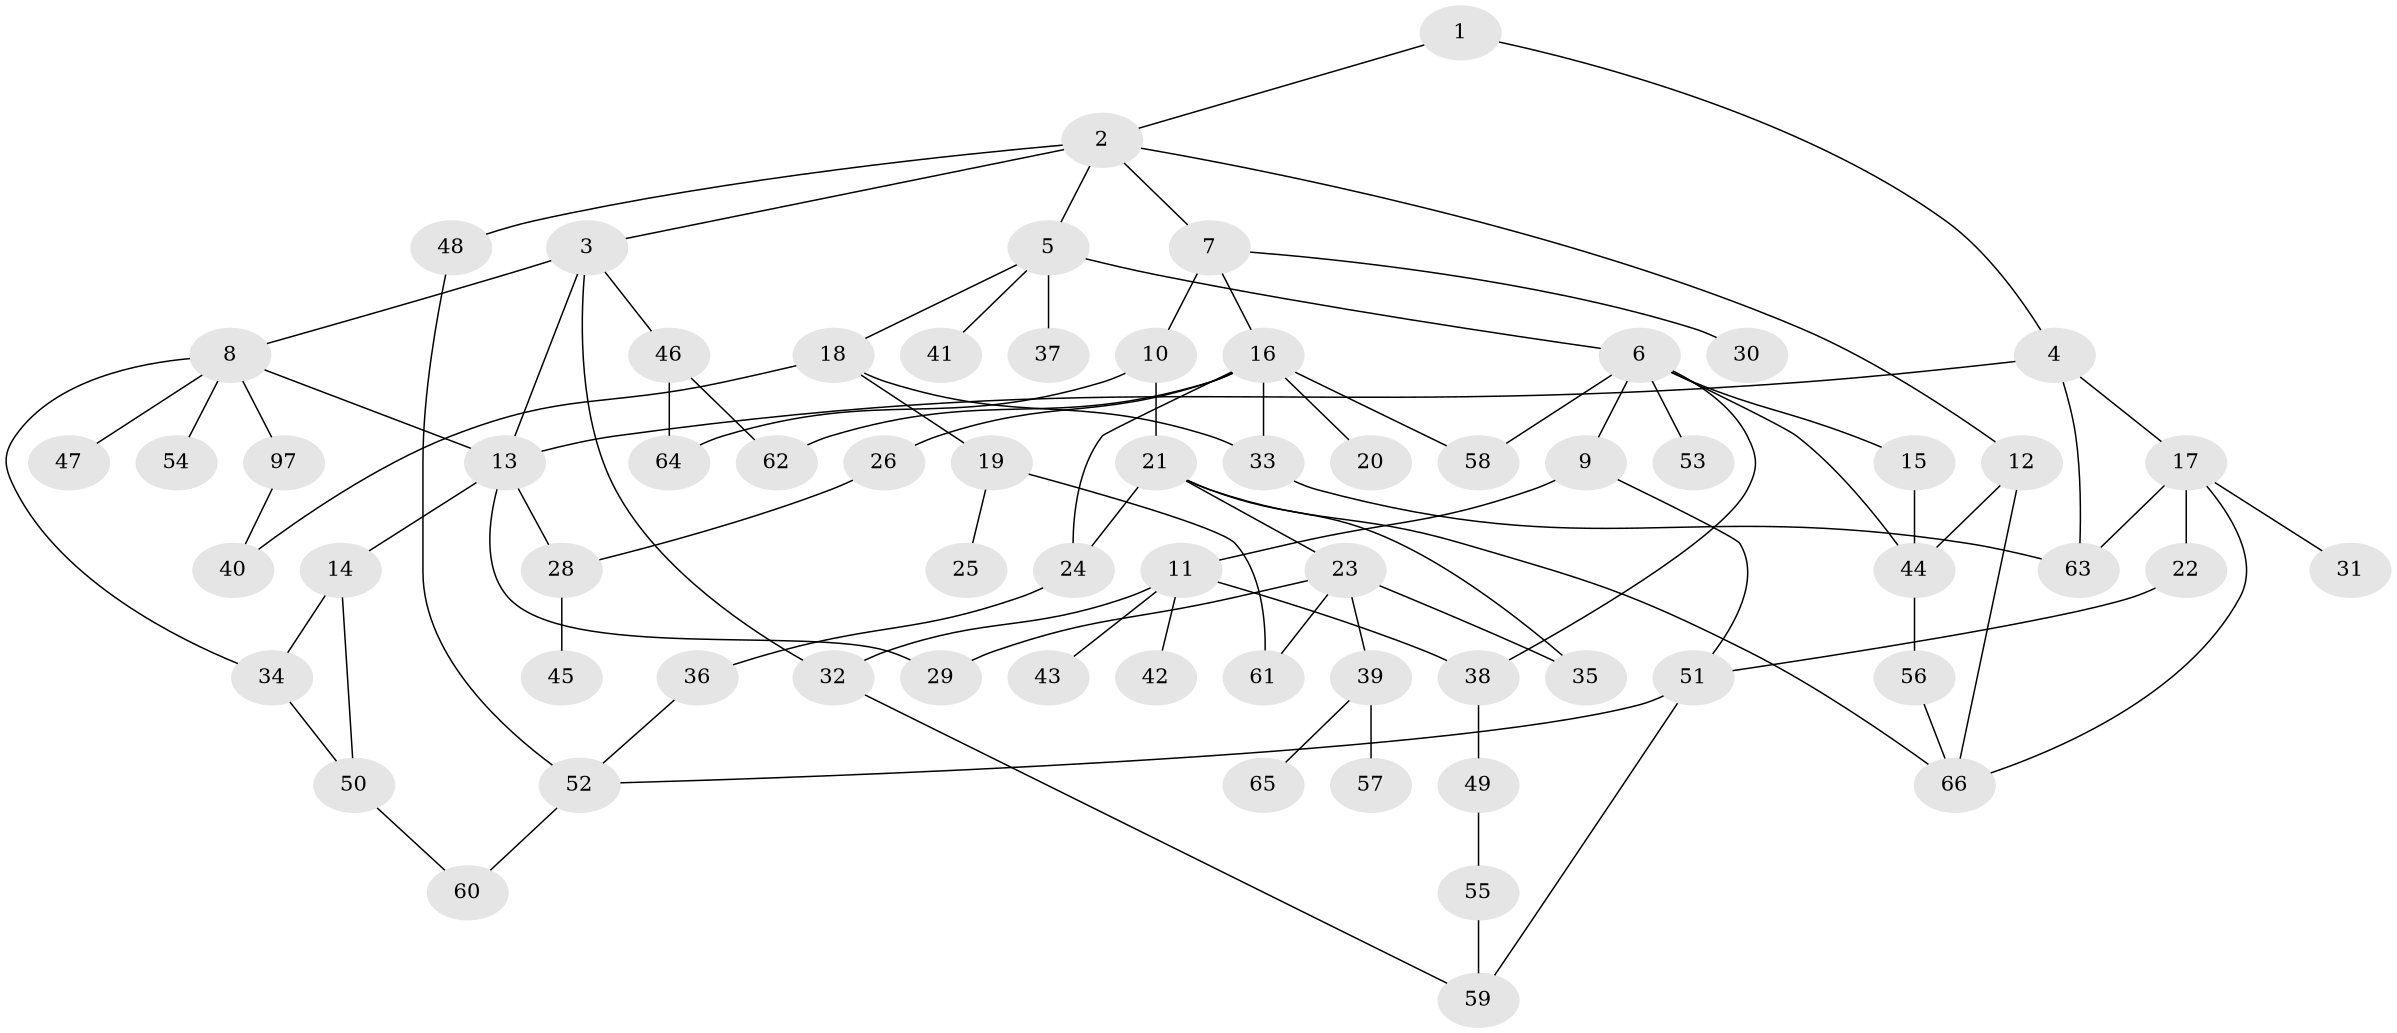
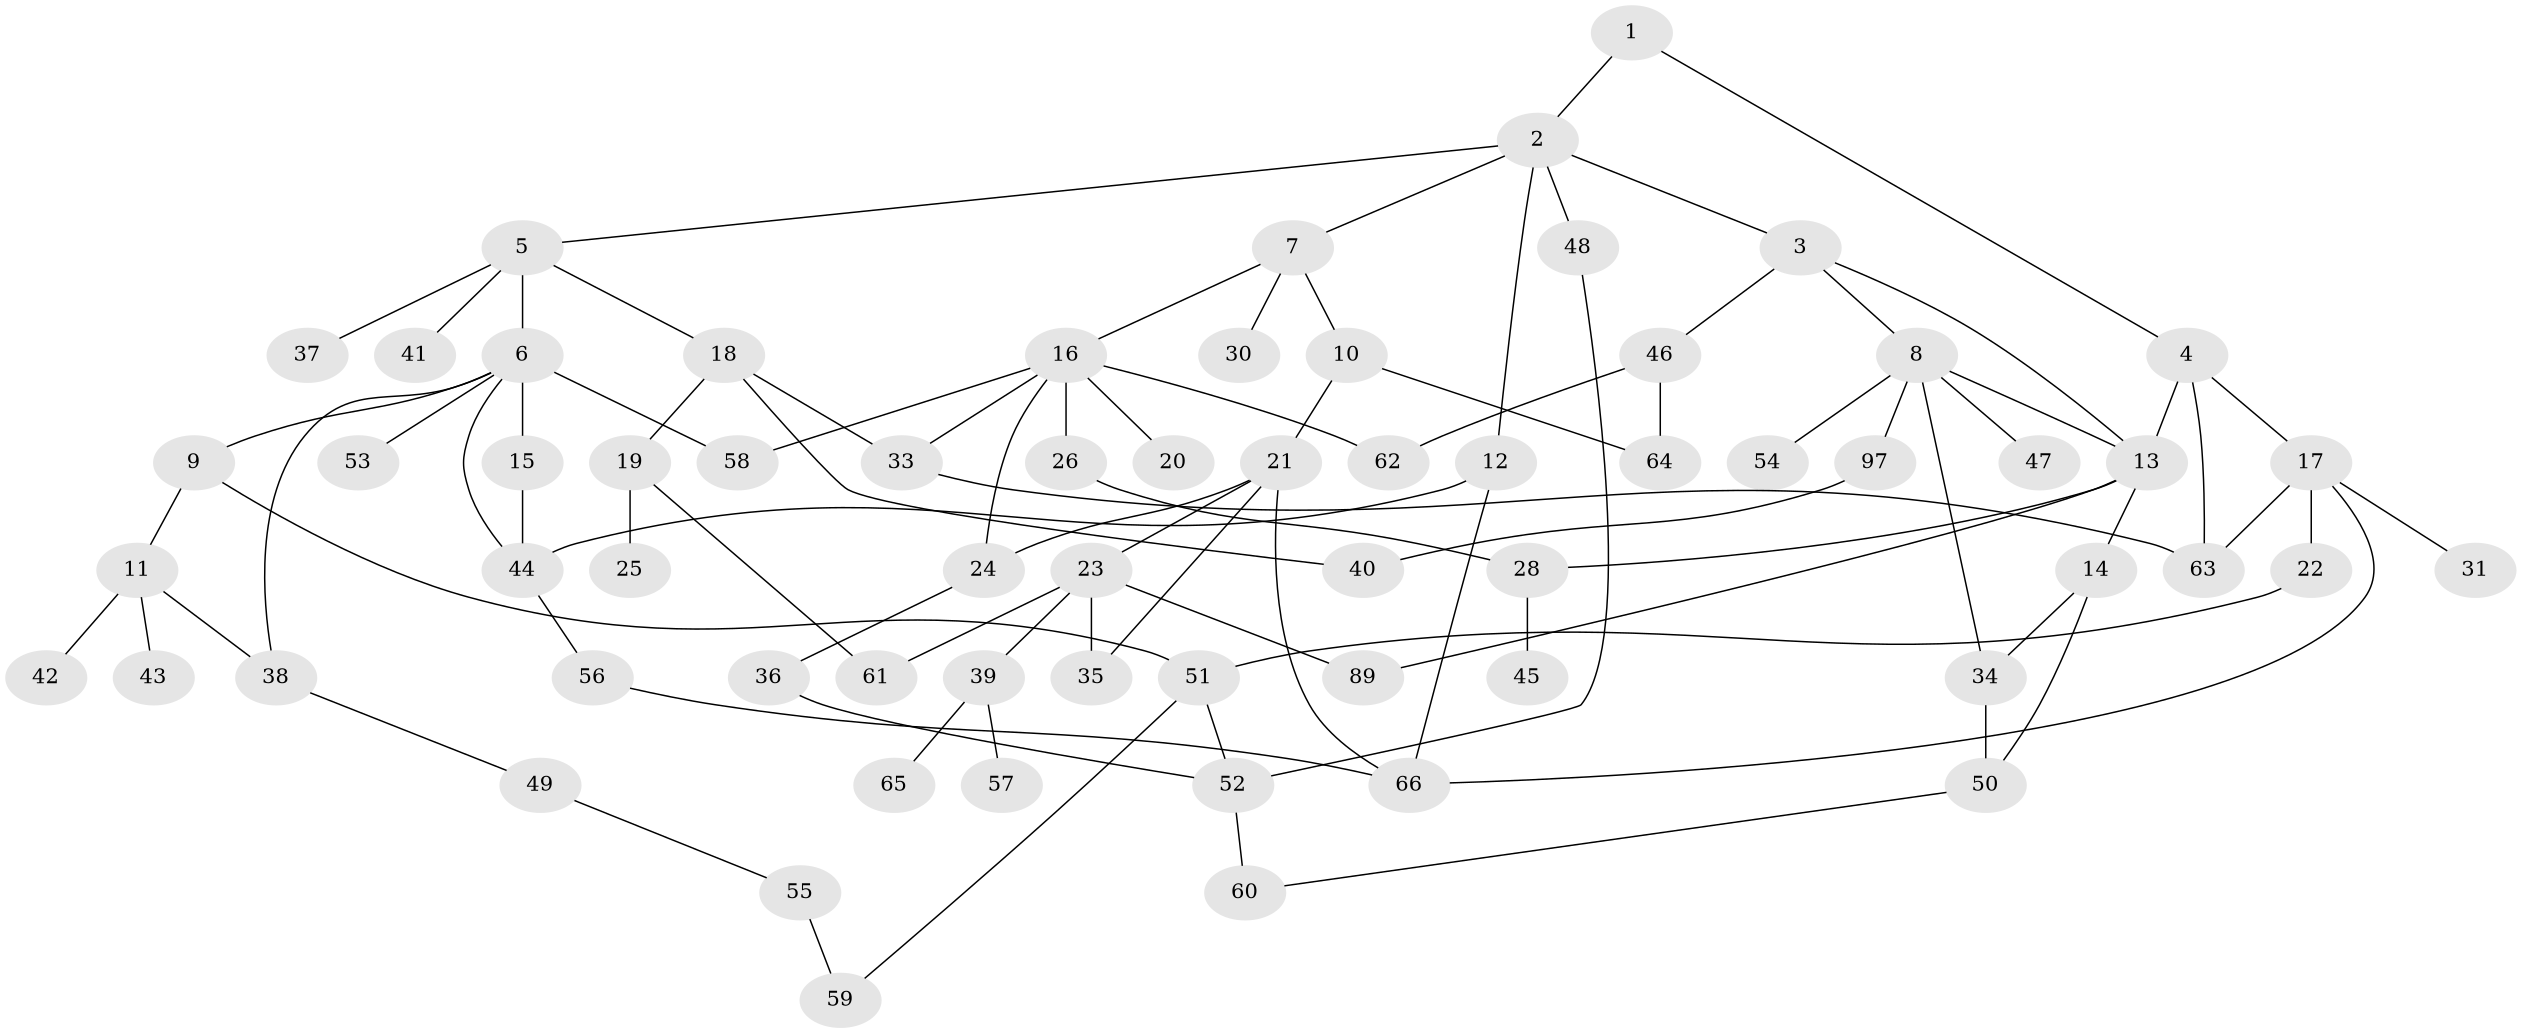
node "32": removed
node "29": label "29" -> "89"
